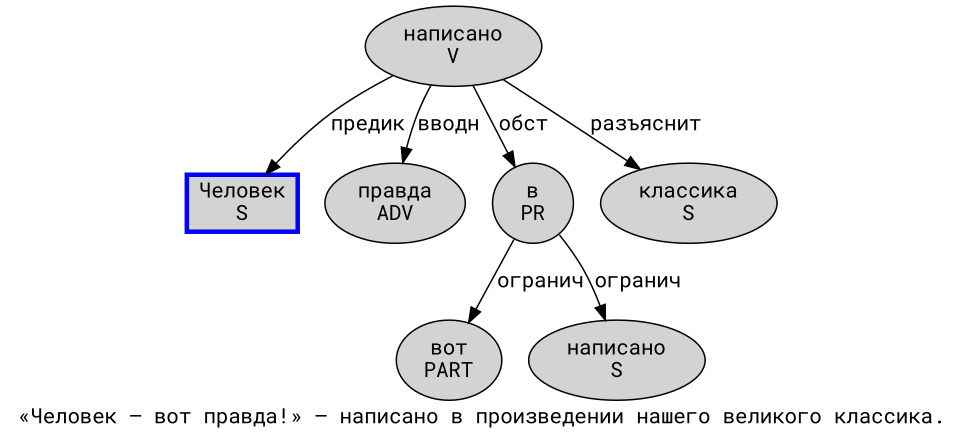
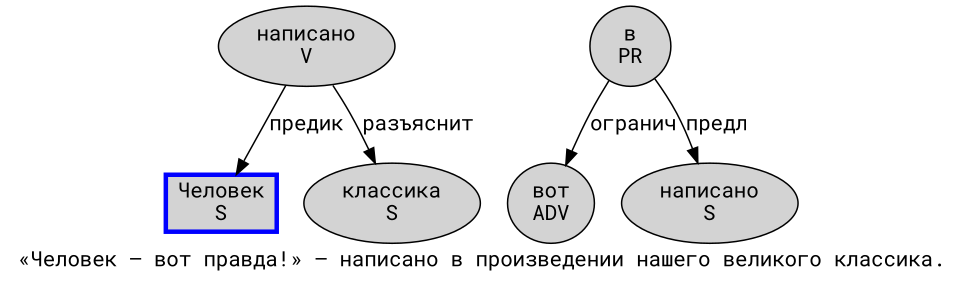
edge "написано V" -> "в PR": removed, label "обст"
node "правда ADV": removed
edge "в PR" -> "написано S": label "огранич" -> "предл"
node "вот PART": label "вот PART" -> "вот ADV"
